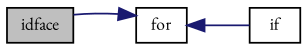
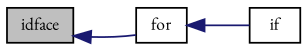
edge "idface" -> "for": reversed
